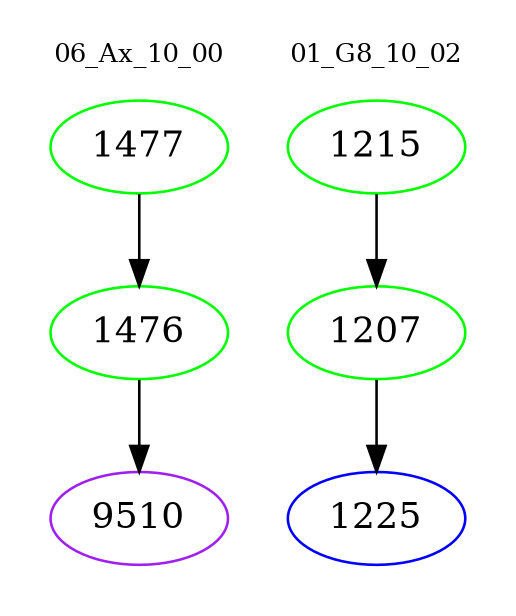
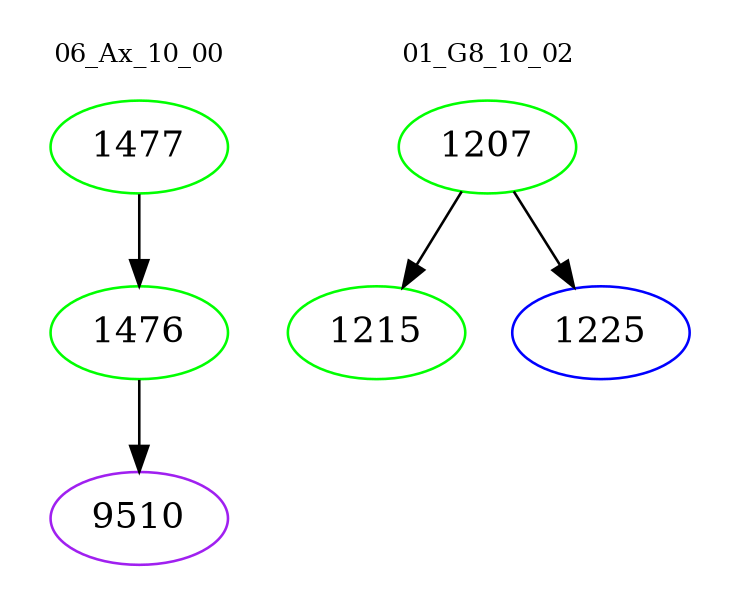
edge "1215" -> "1207": reversed
